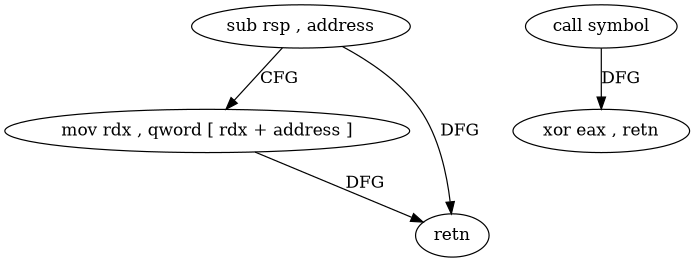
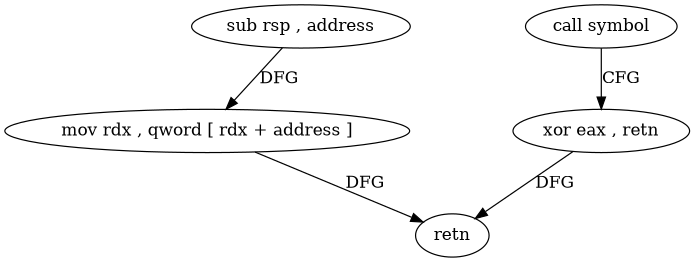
edge "sub rsp , address" -> "mov rdx , qword [ rdx + address ]": label "CFG" -> "DFG"
edge "call symbol" -> "xor eax , retn": label "DFG" -> "CFG"
edge "sub rsp , address" -> "retn": now "xor eax , retn" -> "retn"
